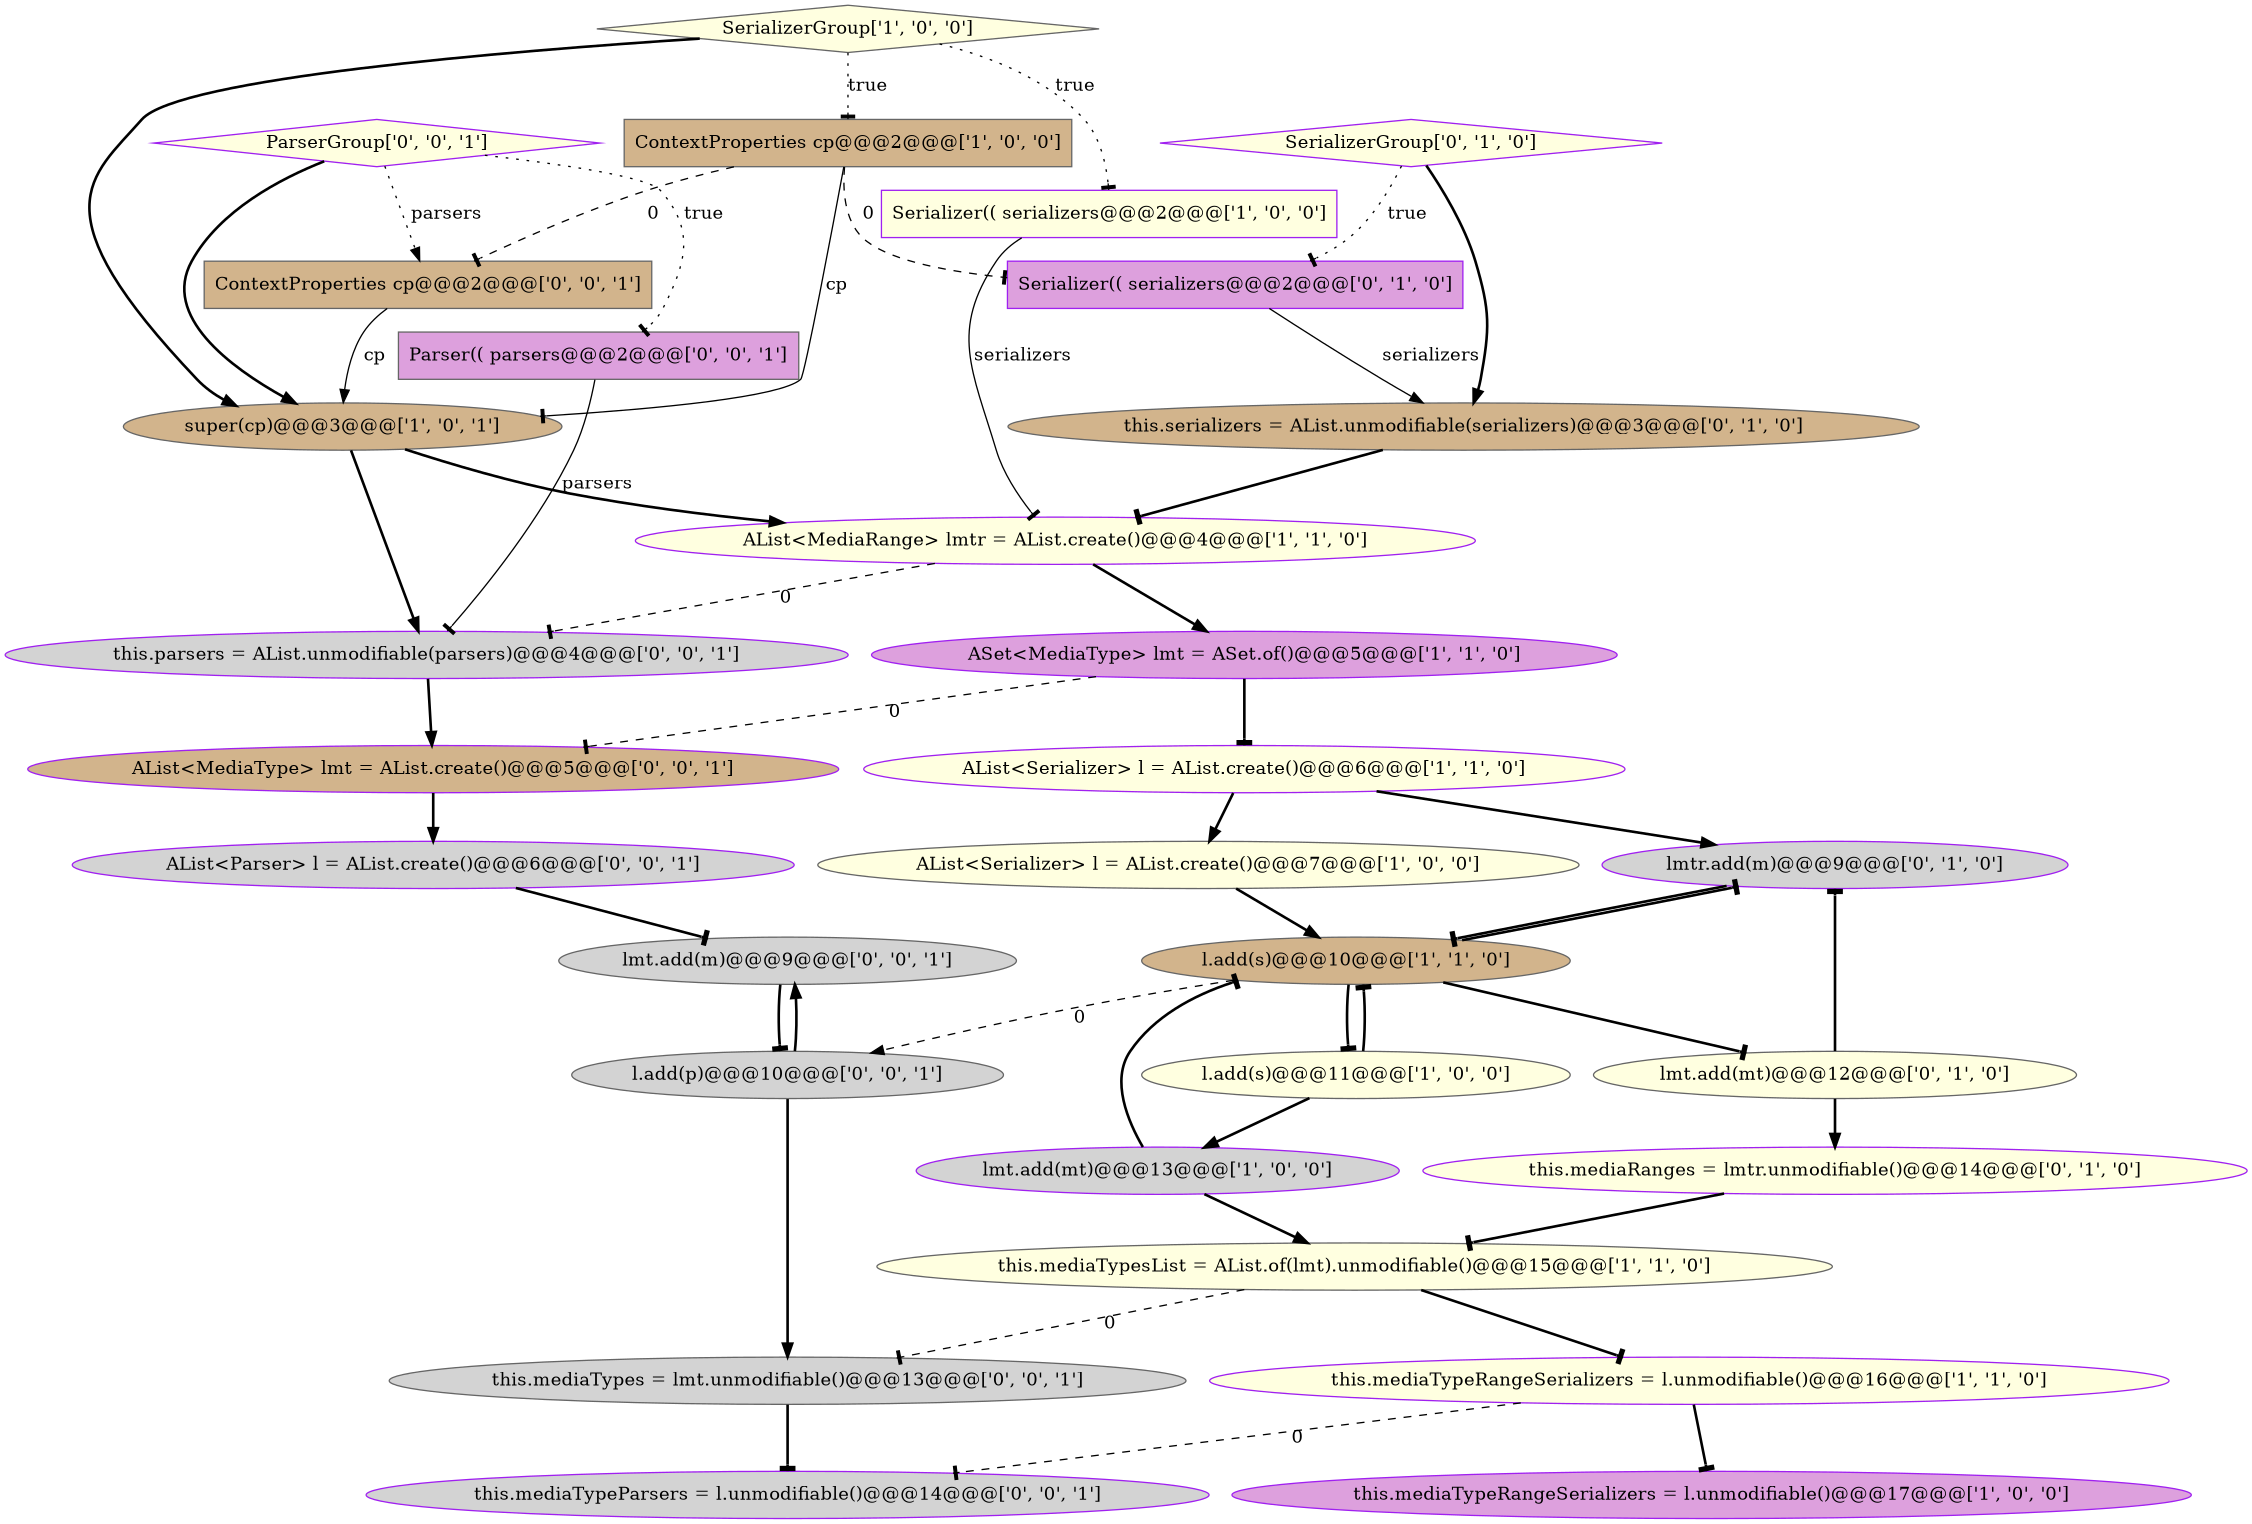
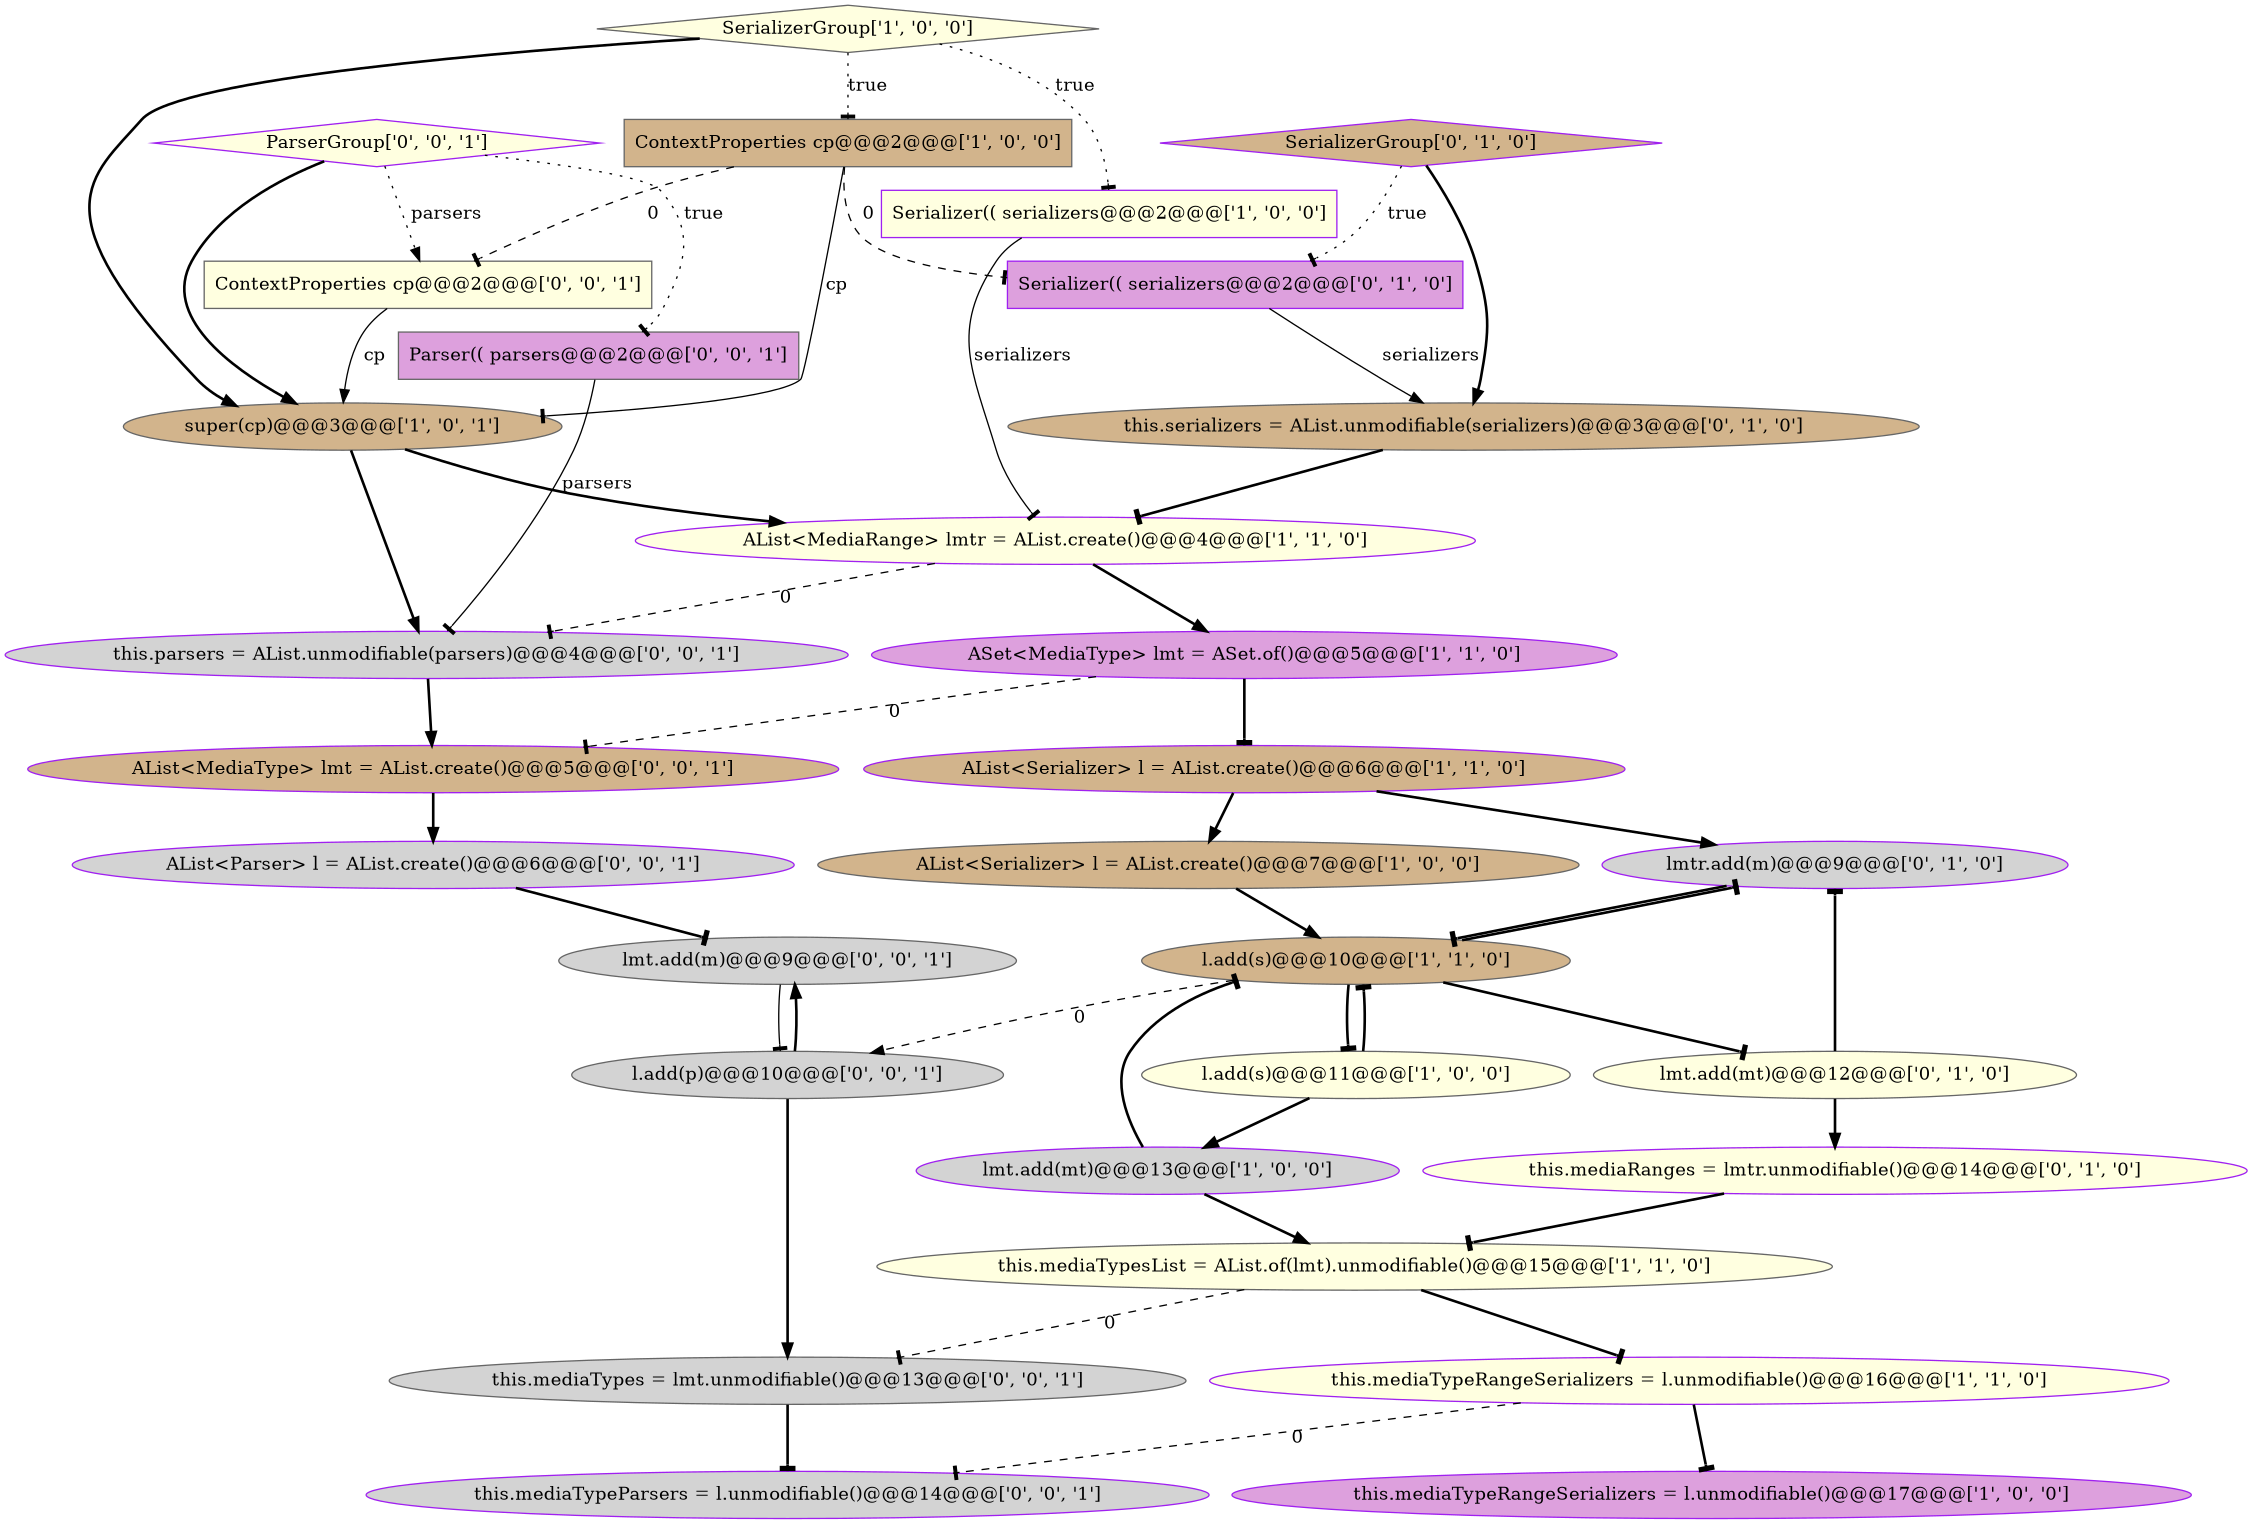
node "SerializerGroup['0', '1', '0']": fillcolor lightyellow -> tan
node "ContextProperties cp@@@2@@@['0', '0', '1']": fillcolor tan -> lightyellow
node "AList<Serializer> l = AList.create()@@@6@@@['1', '1', '0']": fillcolor lightyellow -> tan
node "AList<Serializer> l = AList.create()@@@7@@@['1', '0', '0']": fillcolor lightyellow -> tan
edge "lmt.add(m)@@@9@@@['0', '0', '1']" -> "l.add(p)@@@10@@@['0', '0', '1']": style bold -> solid
